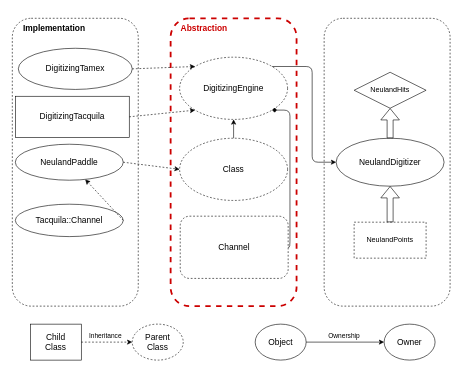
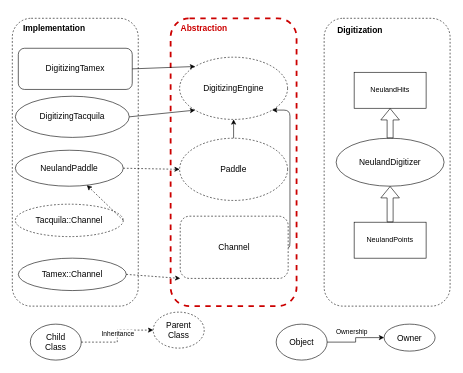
node "Digitization": added
edge "DigitizingEngine" -> "NeulandDigitizer": removed
edge "DigitizingTamex" -> "DigitizingEngine": style dashed -> solid
node "DigitizingTamex": shape ellipse -> rounded rectangle
node "NeulandHits": shape diamond -> rectangle
edge "Channel" -> "DigitizingEngine": arrowhead diamond -> classic
edge "DigitizingTacquila" -> "DigitizingEngine": style dashed -> solid
node "DigitizingTacquila": shape rectangle -> ellipse
node "NeulandPaddle": moved (69, 162) -> (69, 168)
node "Class": label "Class" -> "Paddle"
node "Tacquila::Channel": style solid -> dashed
node "NeulandPoints": style dashed -> solid
node "Tamex::Channel": added
edge "Tamex::Channel" -> "Channel": added
node "Child Class": shape rectangle -> ellipse
node "Parent Class": moved (158, 342) -> (179, 330)
node "Object": moved (281, 342) -> (302, 342)
node "Owner": size 51x36 -> 51x27
